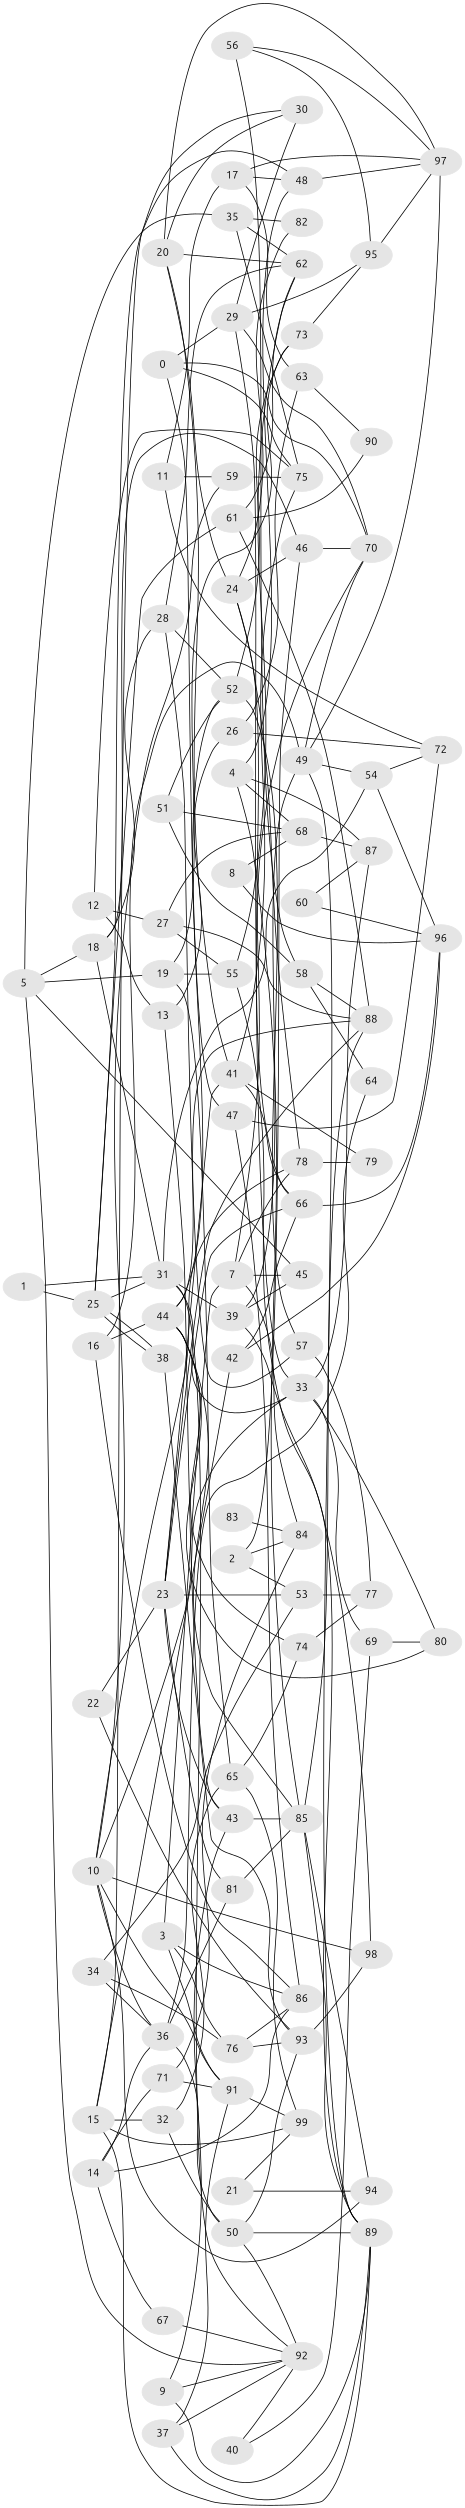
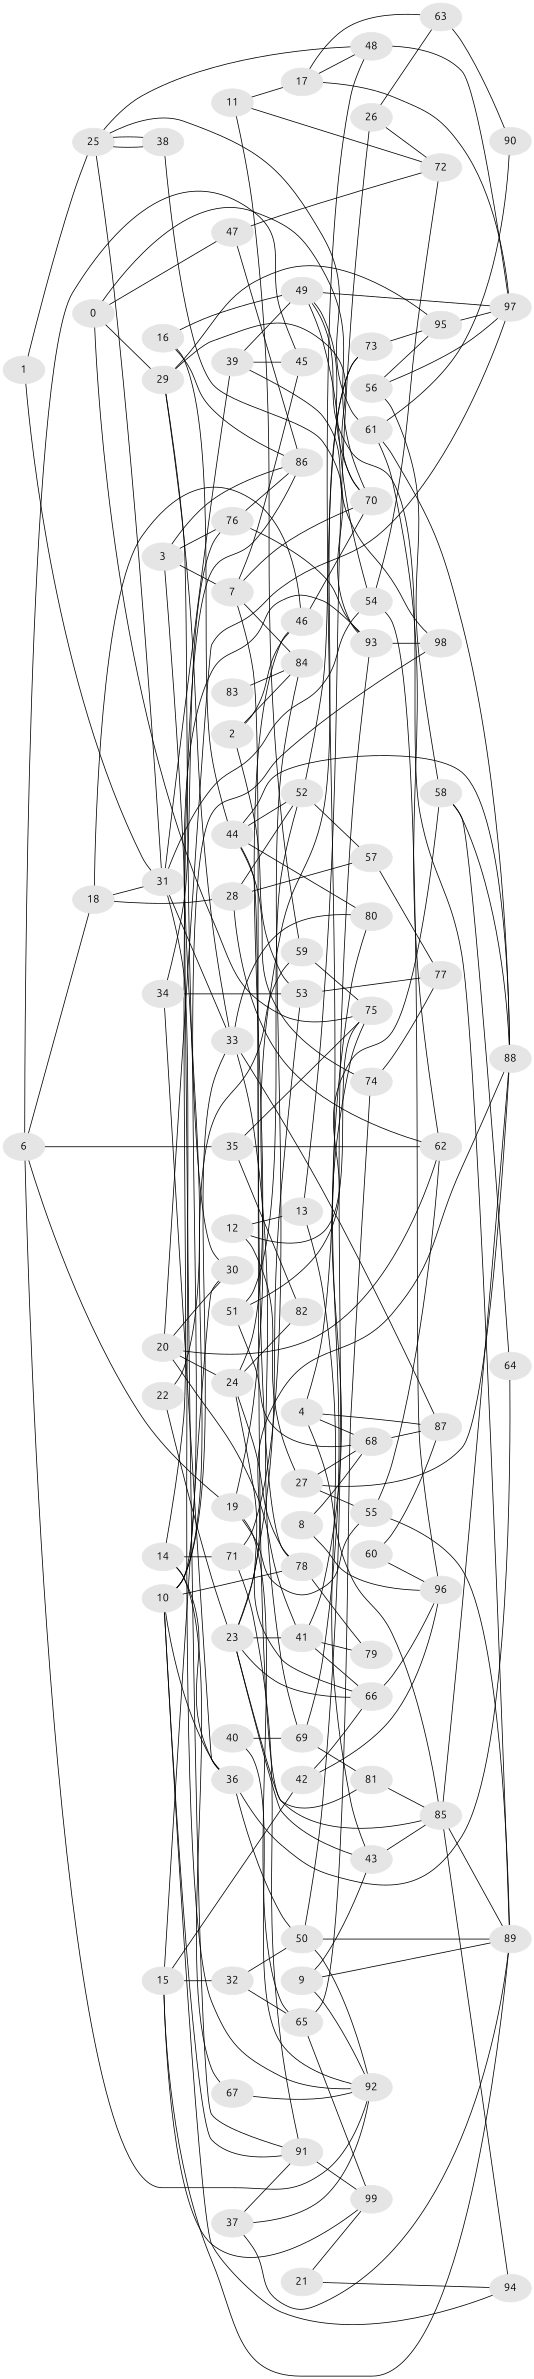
node "5": label "5" -> "6"
edge "81" -- "36": now "81" -- "69"
